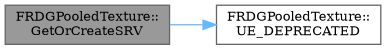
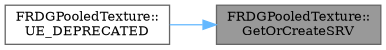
edge "FRDGPooledTexture:: GetOrCreateSRV" -> "FRDGPooledTexture:: UE_DEPRECATED": reversed
